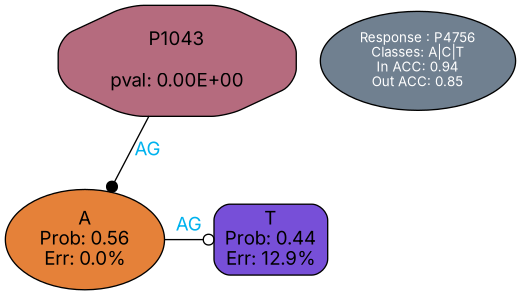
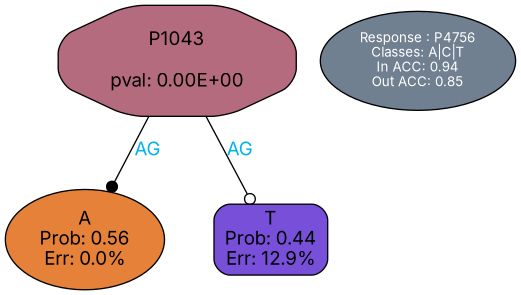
edge "A Prob: 0.56 Err: 0.0%" -> "T Prob: 0.44 Err: 12.9%": now "P1043 pval: 0.00E+00" -> "T Prob: 0.44 Err: 12.9%"
